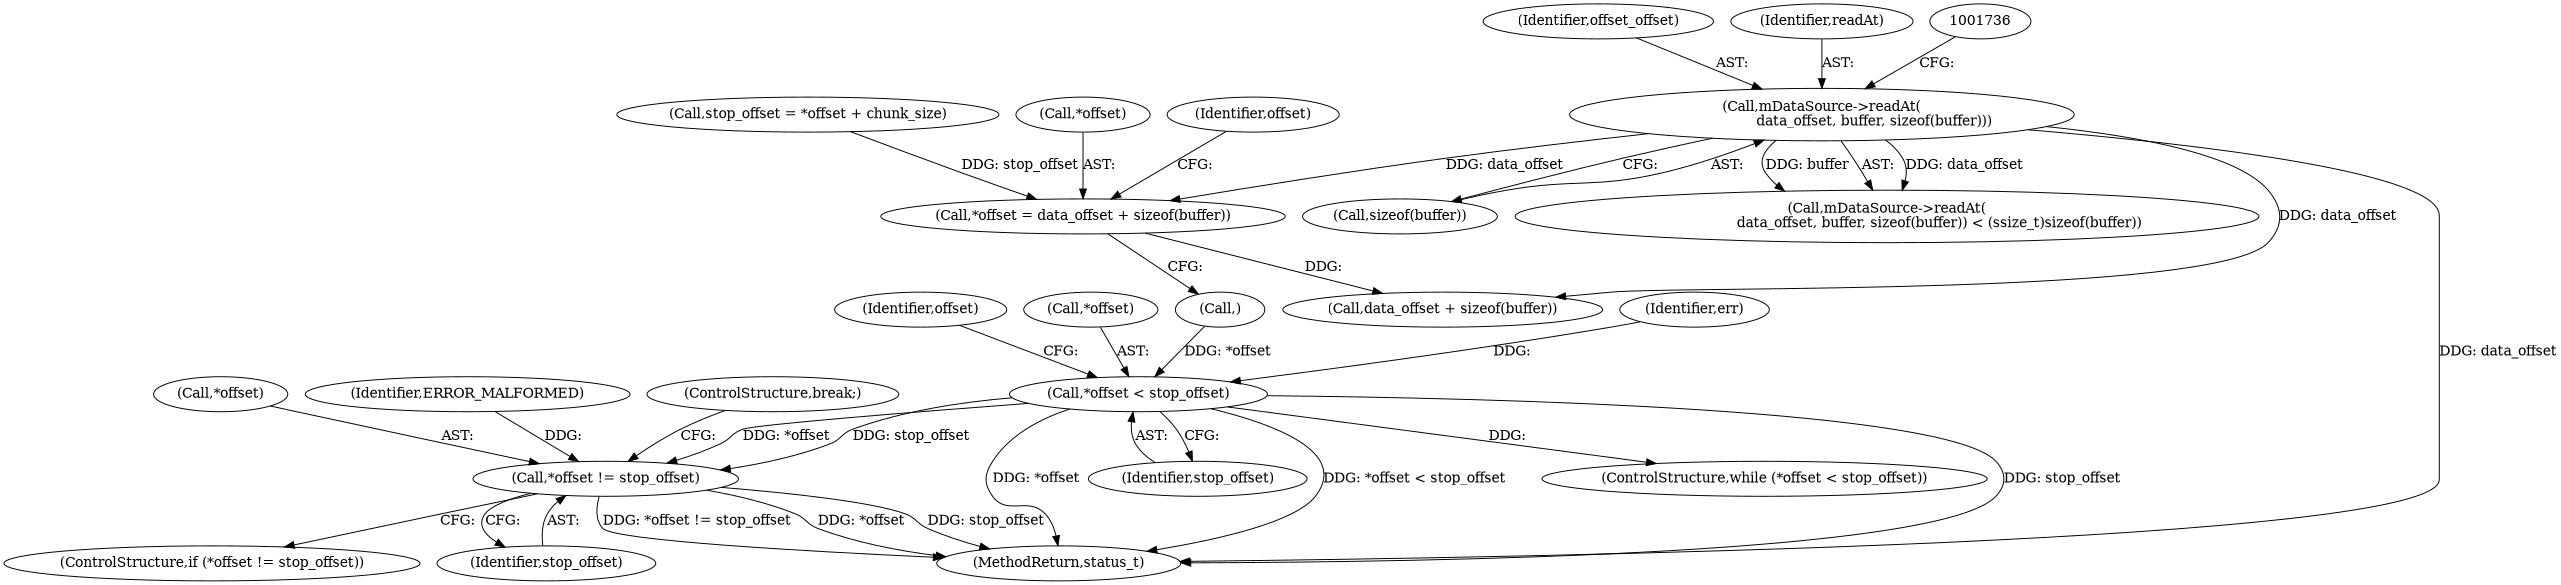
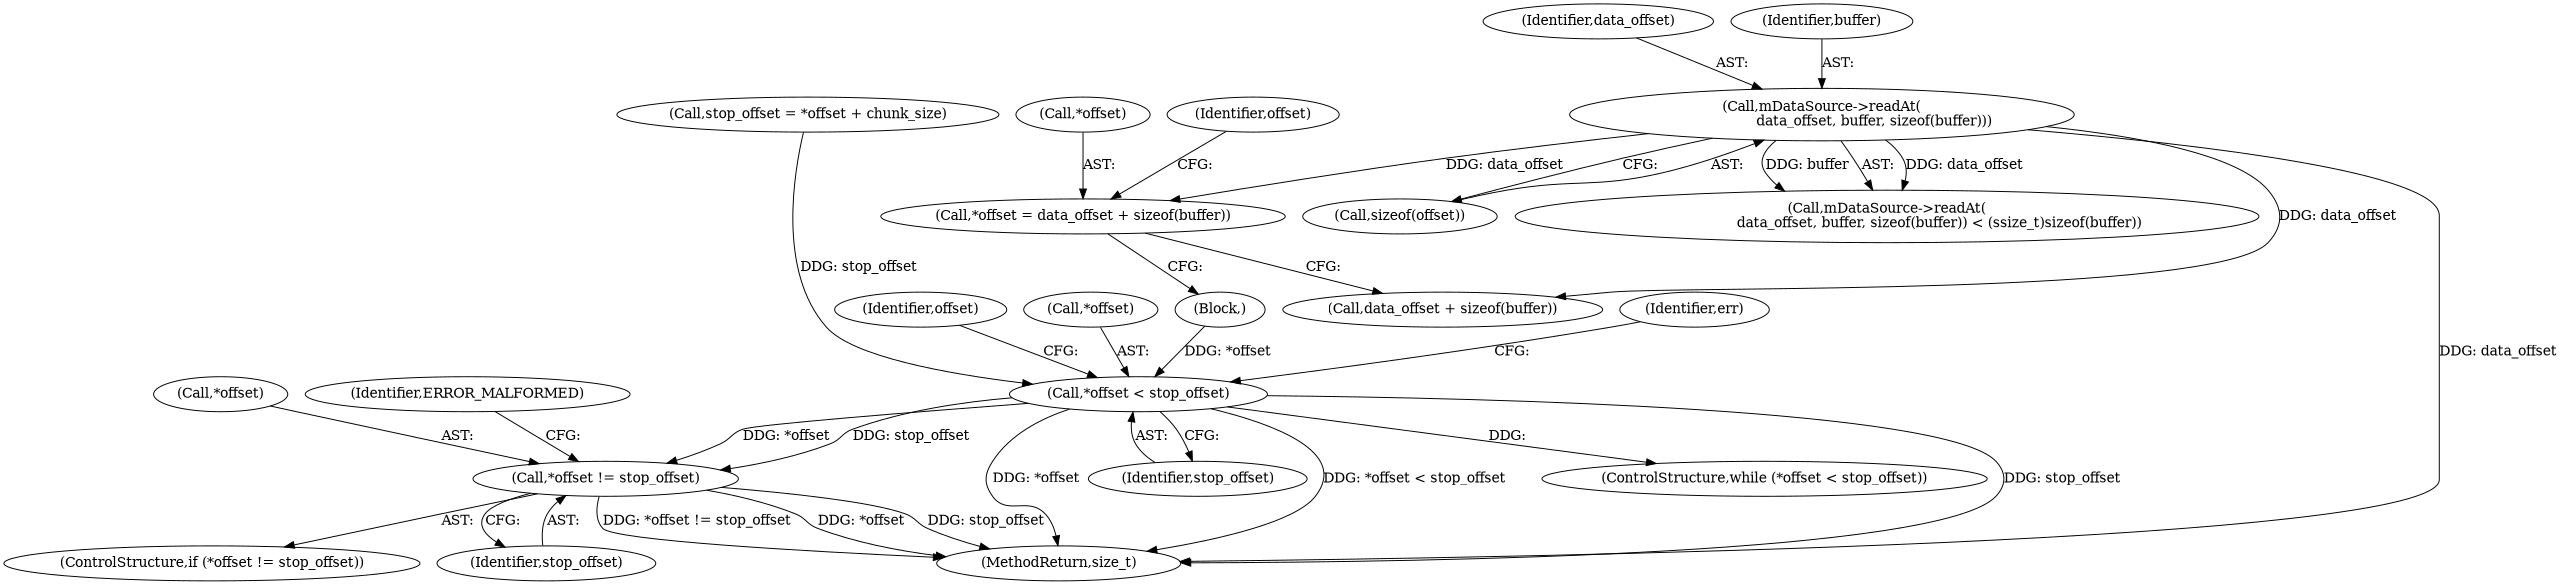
node "(Identifier,offset_offset)": label "(Identifier,offset_offset)" -> "(Identifier,data_offset)"
node "(Identifier,readAt)": label "(Identifier,readAt)" -> "(Identifier,buffer)"
node "1001736": removed
edge "(Call,stop_offset = *offset + chunk_size)" -> "(Call,*offset = data_offset + sizeof(buffer))": now "(Call,stop_offset = *offset + chunk_size)" -> "(Call,*offset < stop_offset)"
node "(Call,sizeof(buffer))": label "(Call,sizeof(buffer))" -> "(Call,sizeof(offset))"
edge "(Call,*offset = data_offset + sizeof(buffer))" -> "(Call,data_offset + sizeof(buffer))": label "DDG: " -> "CFG: "
node "(Call,)": label "(Call,)" -> "(Block,)"
edge "(Identifier,err)" -> "(Call,*offset < stop_offset)": label "DDG: " -> "CFG: "
node "(ControlStructure,break;)": removed
edge "(Identifier,ERROR_MALFORMED)" -> "(Call,*offset != stop_offset)": label "DDG: " -> "CFG: "
edge "(Call,*offset != stop_offset)" -> "(ControlStructure,if (*offset != stop_offset))": label "CFG: " -> "AST: "
node "(MethodReturn,status_t)": label "(MethodReturn,status_t)" -> "(MethodReturn,size_t)"
